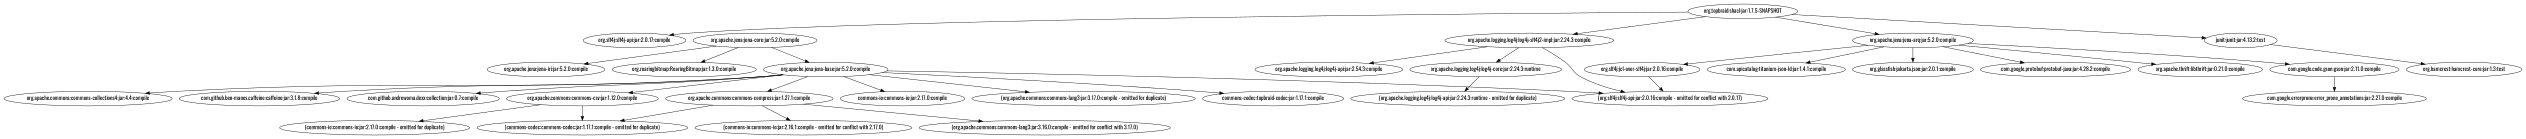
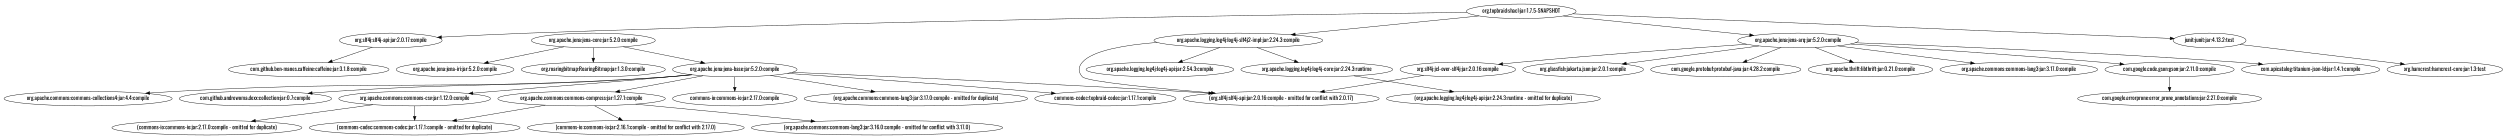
node "org.apache.commons:commons-lang3:jar:3.17.0:compile": added
edge "org.apache.jena:jena-base:jar:5.2.0:compile" -> "com.github.ben-manes.caffeine:caffeine:jar:3.1.8:compile": now "org.slf4j:slf4j-api:jar:2.0.17:compile" -> "com.github.ben-manes.caffeine:caffeine:jar:3.1.8:compile"
